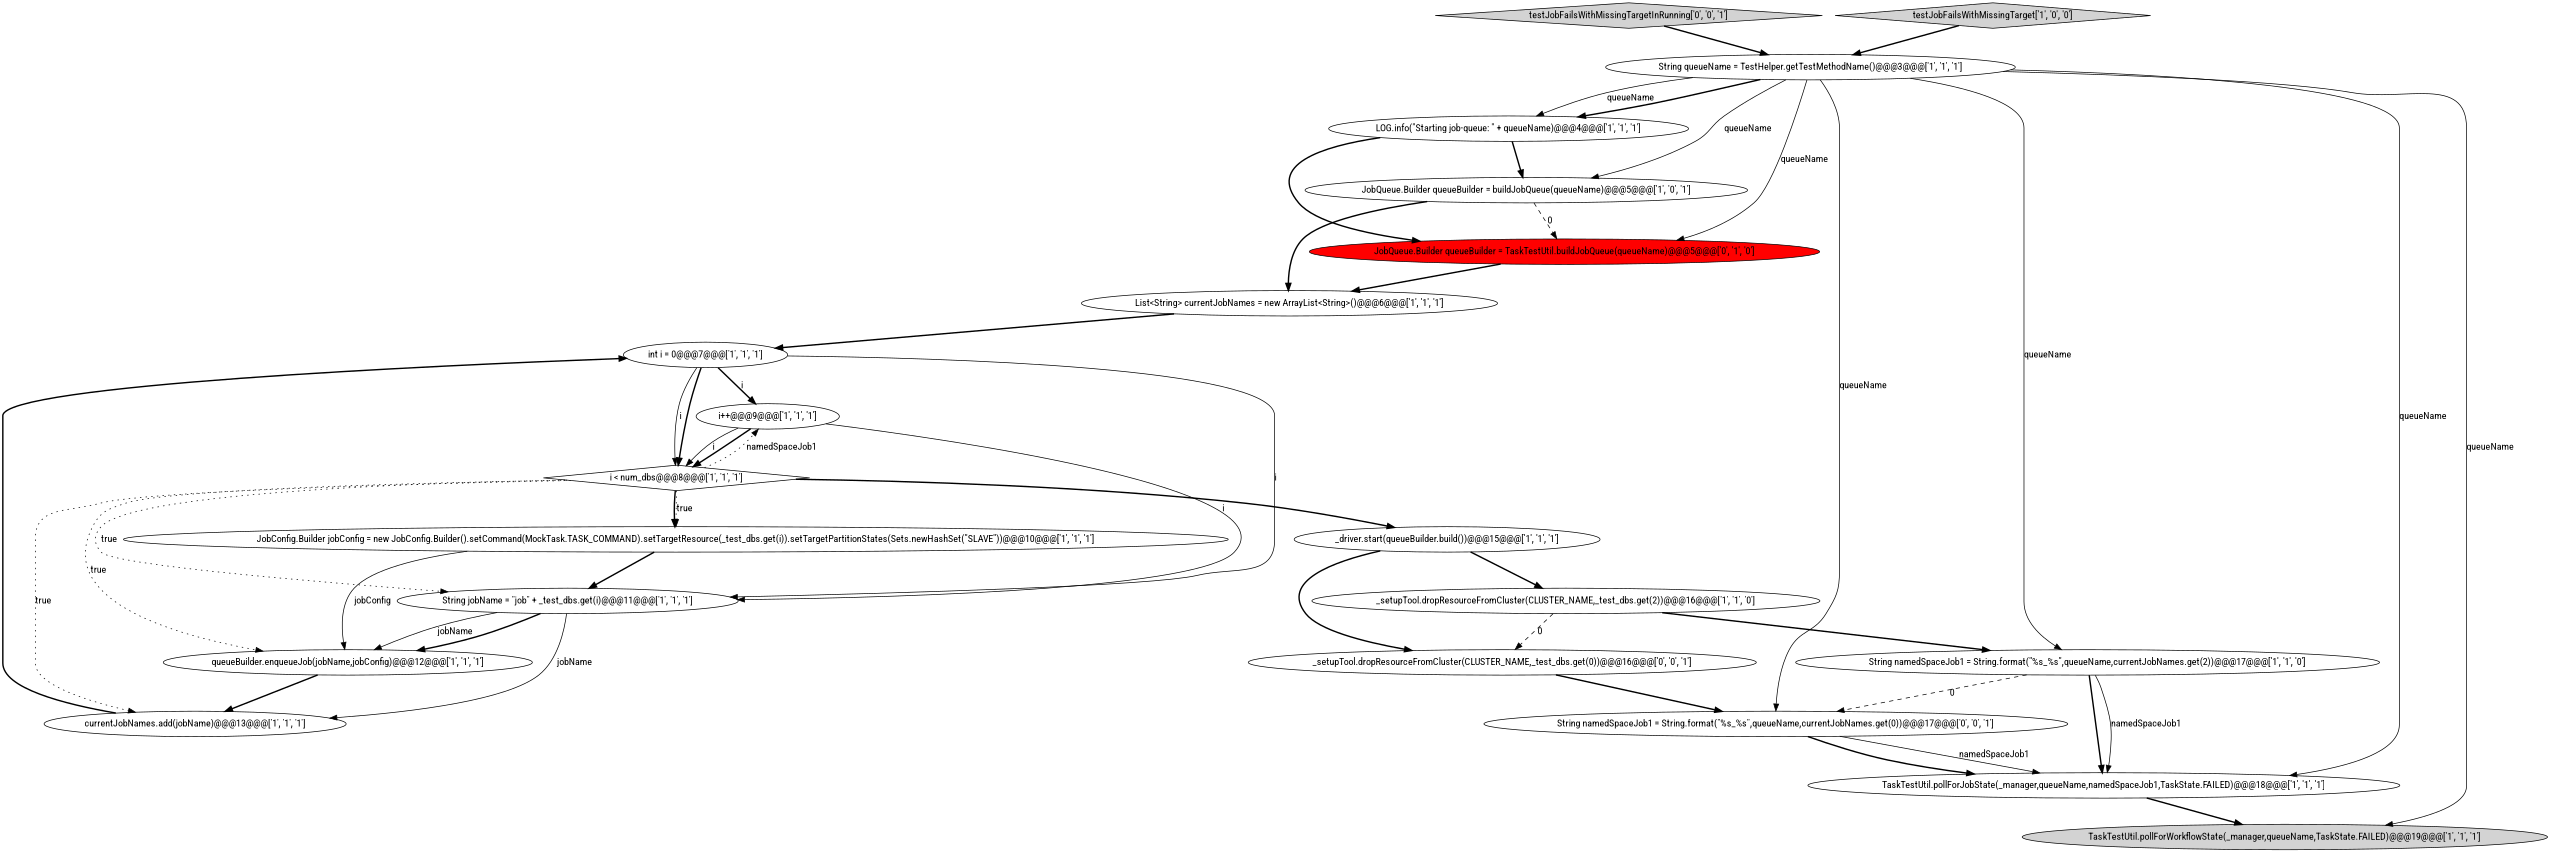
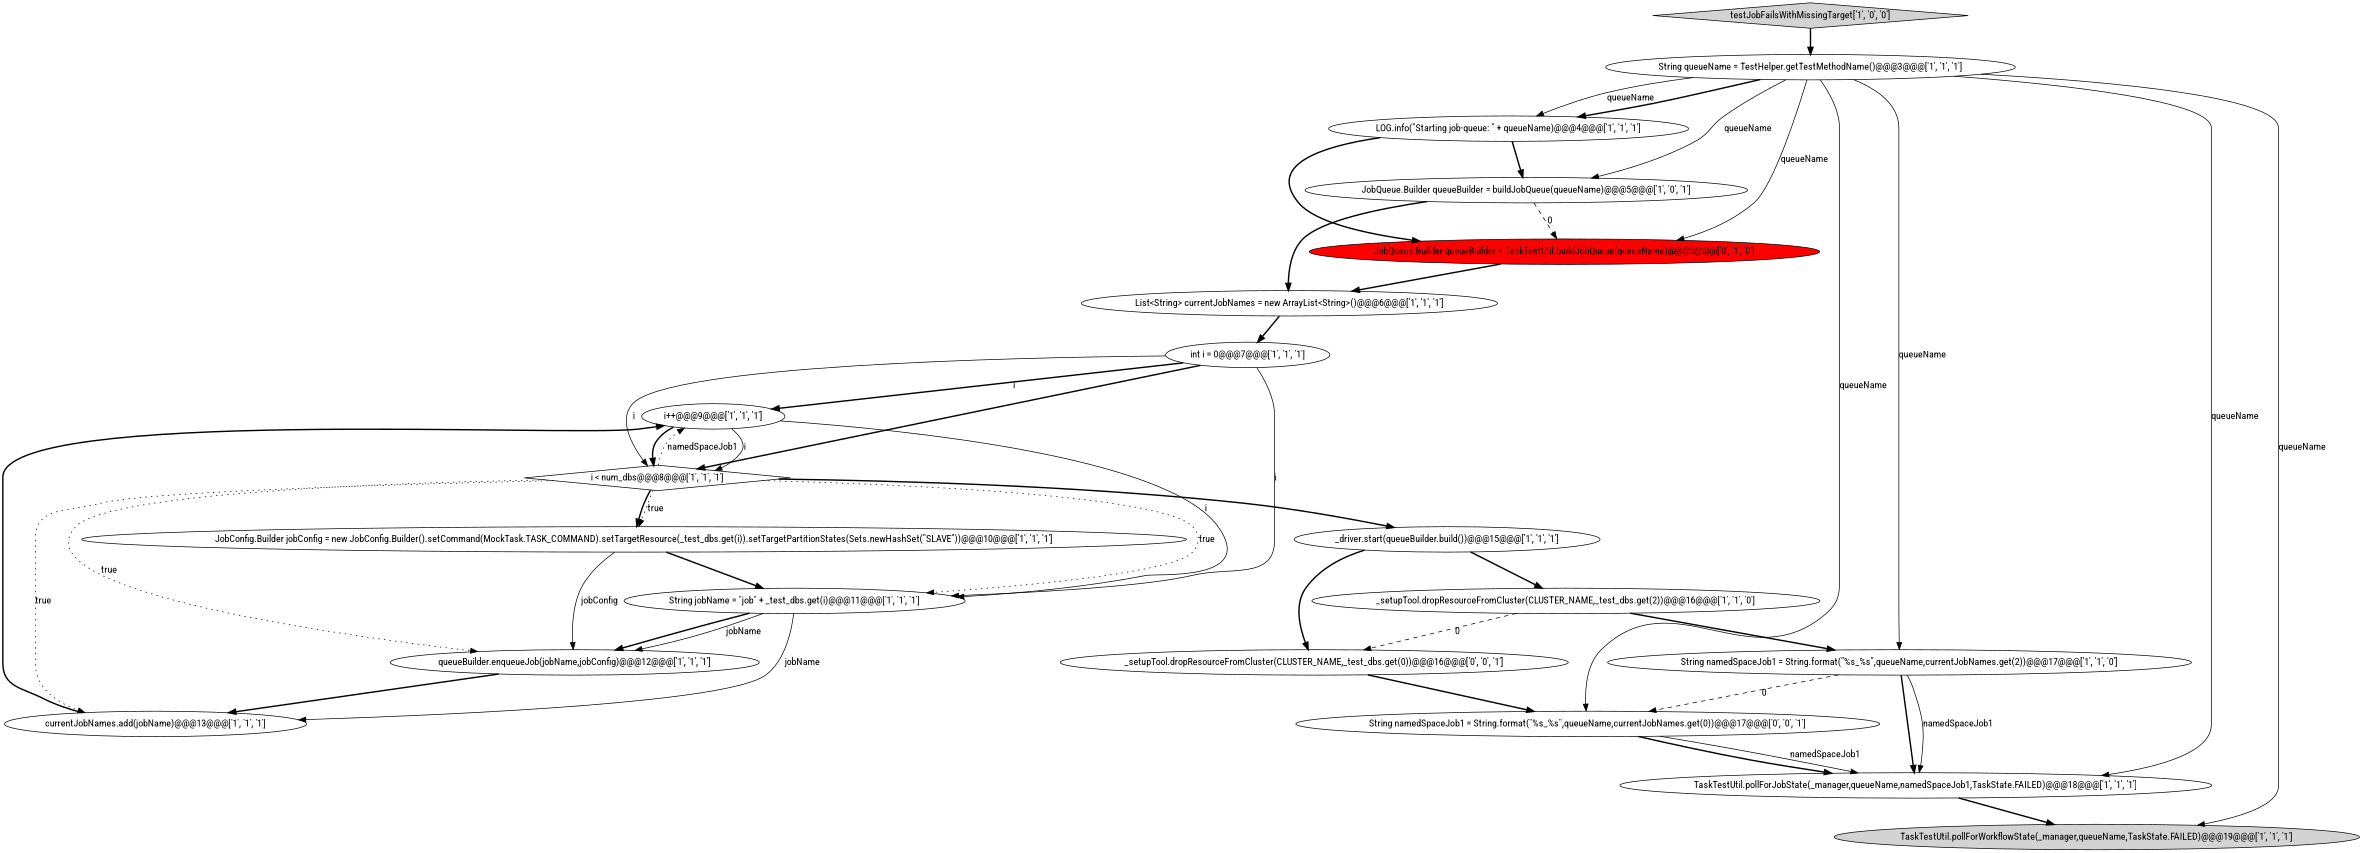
node "testJobFailsWithMissingTargetInRunning['0', '0', '1']": removed
edge "currentJobNames.add(jobName)@@@13@@@['1', '1', '1']" -> "int i = 0@@@7@@@['1', '1', '1']": now "currentJobNames.add(jobName)@@@13@@@['1', '1', '1']" -> "i++@@@9@@@['1', '1', '1']"
